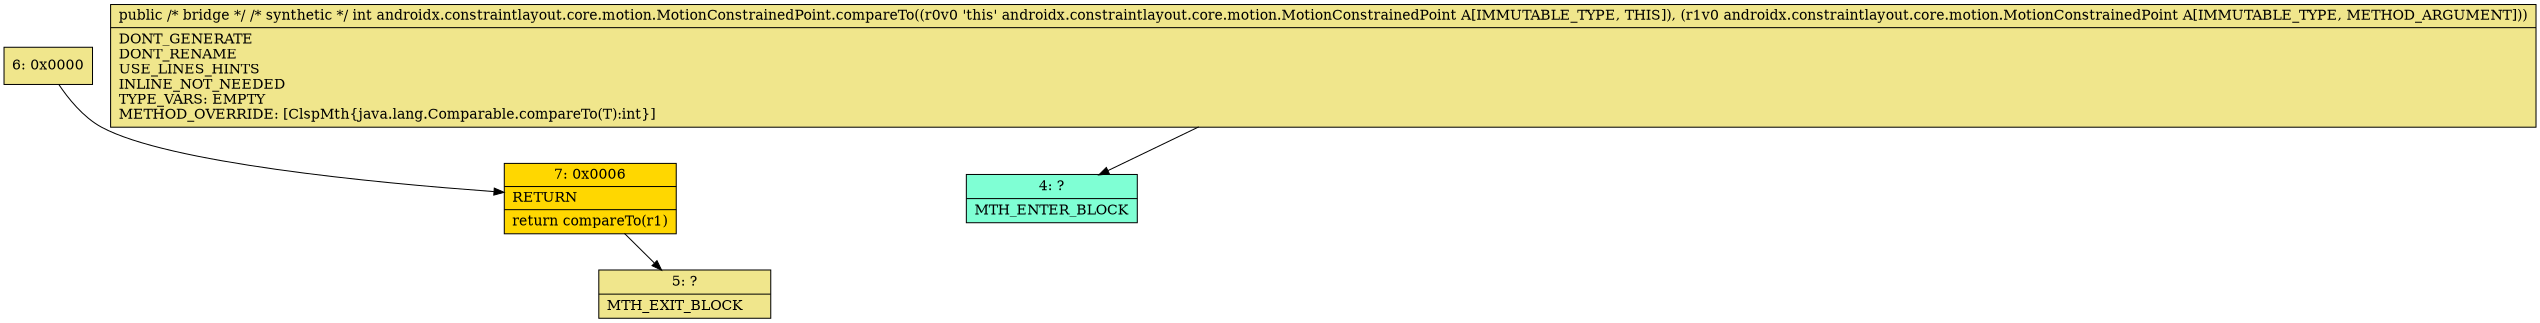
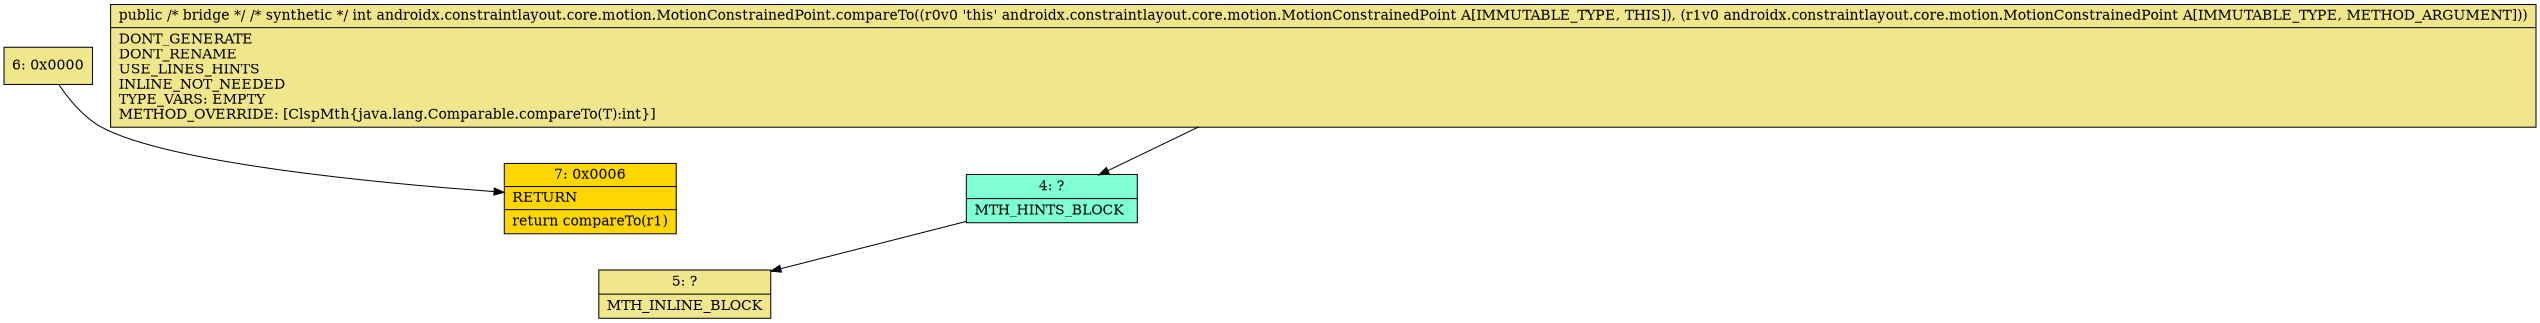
node "4: ?": text "MTH_ENTER_BLOCK" -> "MTH_HINTS_BLOCK"
edge "7: 0x0006" -> "5: ?": now "4: ?" -> "5: ?"
node "5: ?": text "MTH_EXIT_BLOCK" -> "MTH_INLINE_BLOCK"
